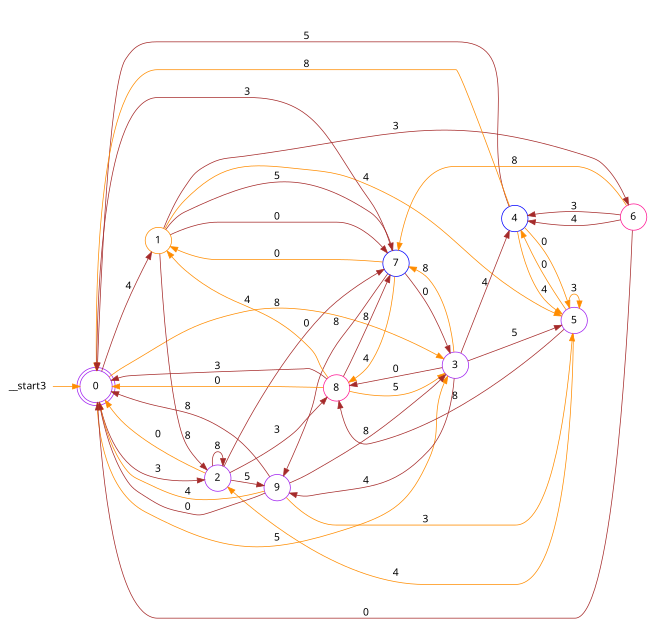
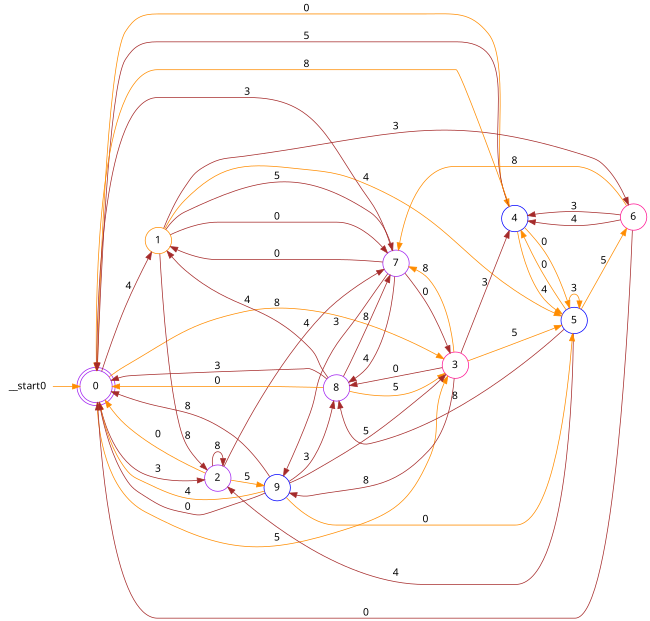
edge "0" -> "4": added, label "0"
edge "7" -> "1": color darkorange -> brown
node "7": color blue -> purple
edge "5" -> "6": added, label "5"
edge "3" -> "4": label "4" -> "3"
edge "8" -> "1": color darkorange -> brown
node "5": color purple -> blue
edge "7" -> "9": label "8" -> "3"
edge "2" -> "7": label "0" -> "4"
edge "7" -> "8": color darkorange -> brown
edge "3" -> "5": color brown -> darkorange
node "3": color purple -> deeppink
node "__start3": label "__start3" -> "__start0"
node "8": color deeppink -> purple
edge "9" -> "3": label "8" -> "5"
edge "2" -> "8": now "9" -> "8"
edge "3" -> "9": label "4" -> "8"
edge "2" -> "9": color brown -> darkorange
node "9": color purple -> blue
edge "9" -> "5": label "3" -> "0"
edge "5" -> "2": color darkorange -> brown
